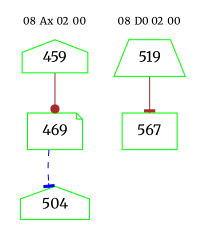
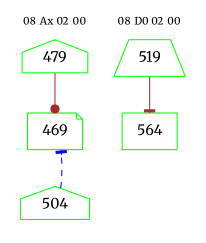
node "459": label "459" -> "479"
node "567": label "567" -> "564"
edge "469" -> "504": reversed
